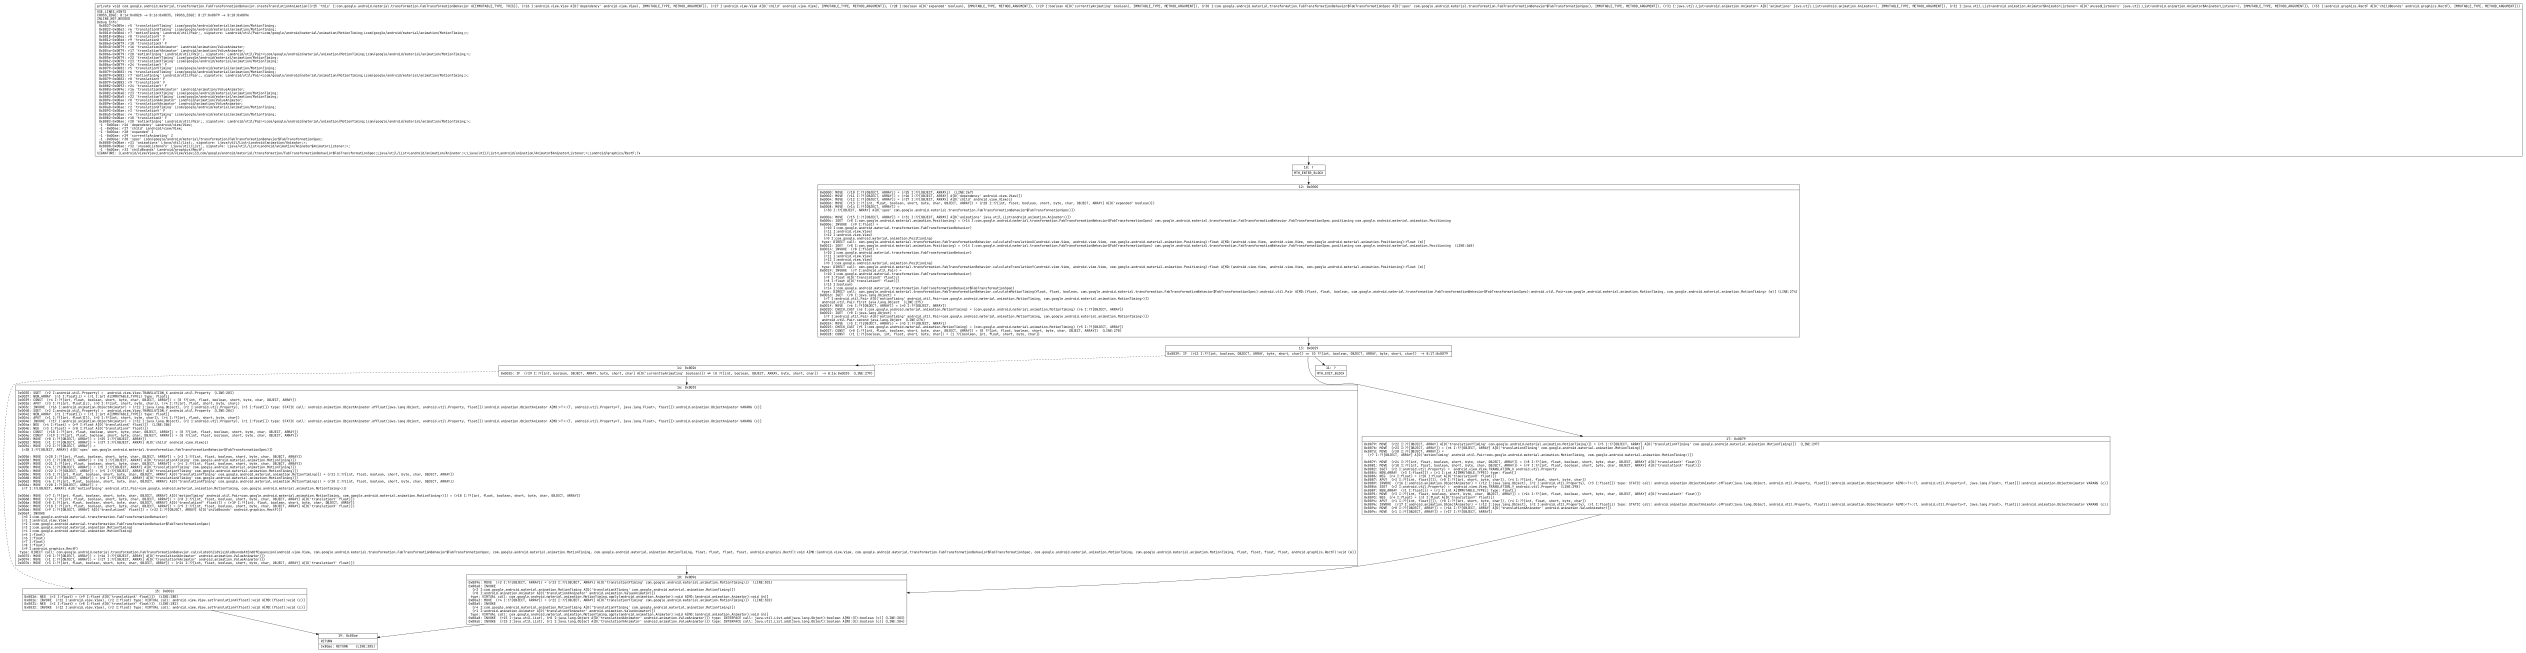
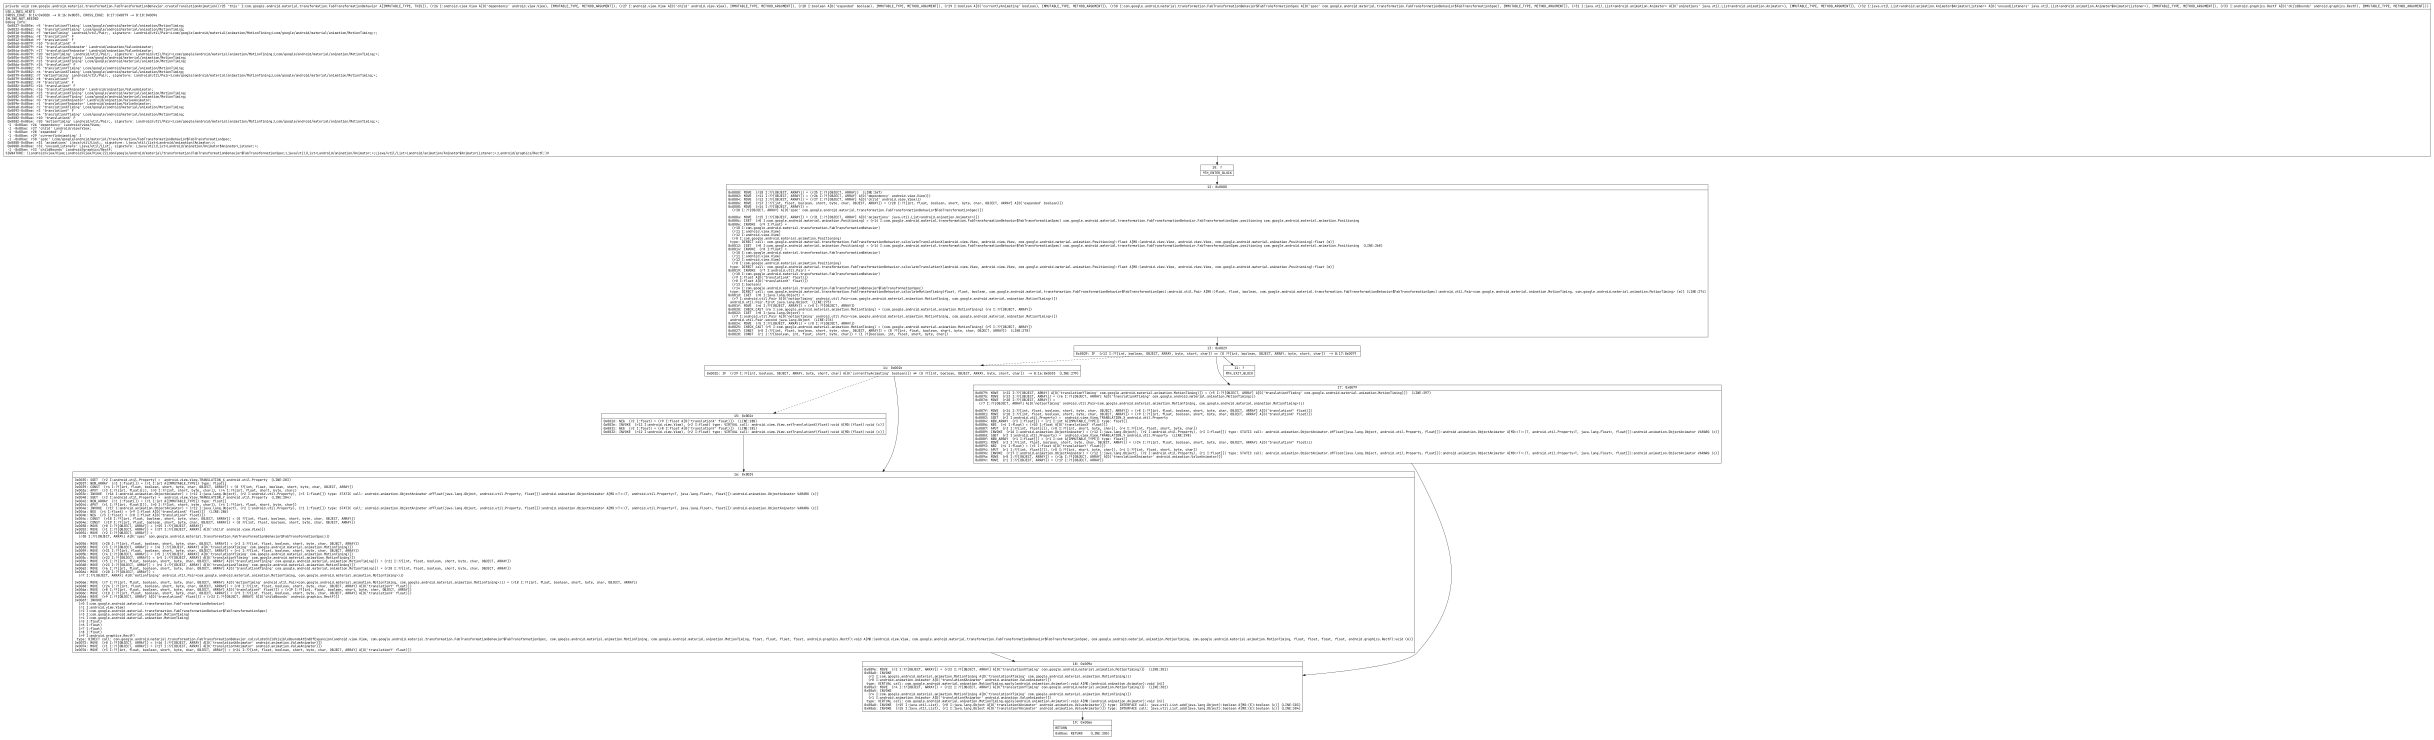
edge "15: 0x002d" -> "19: 0x00ae": now "15: 0x002d" -> "16: 0x0035"
